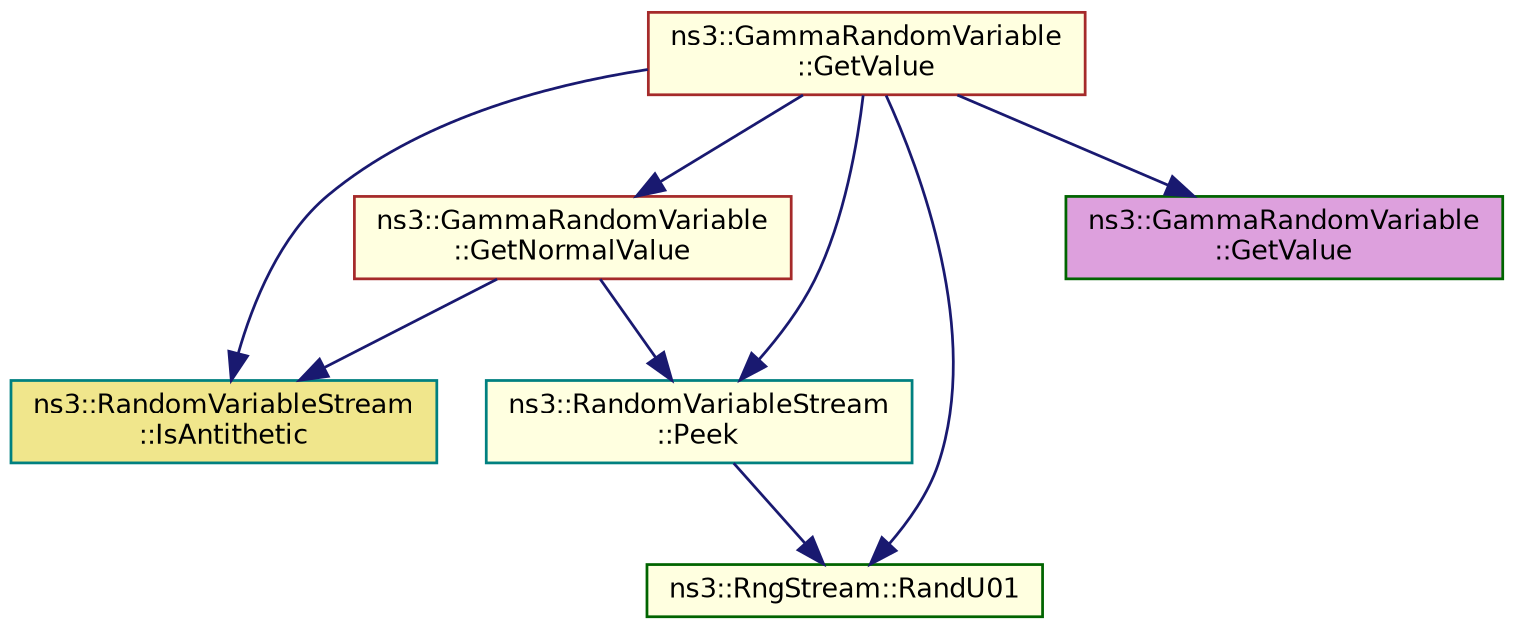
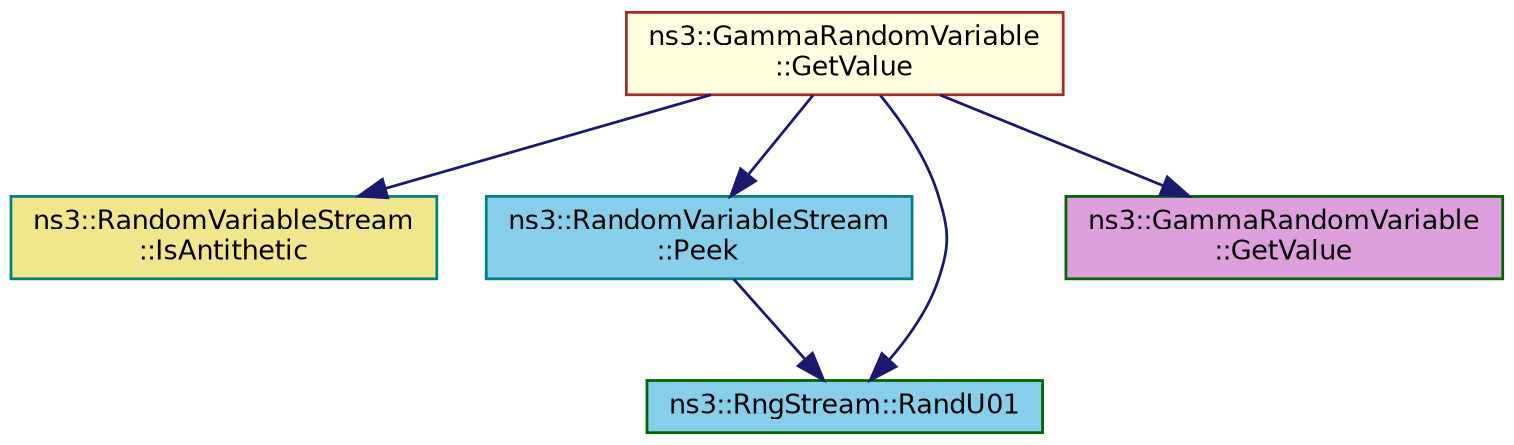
node "ns3::GammaRandomVariable ::GetNormalValue": removed
node "ns3::RandomVariableStream ::Peek": fillcolor lightyellow -> skyblue
node "ns3::RngStream::RandU01": fillcolor lightyellow -> skyblue
